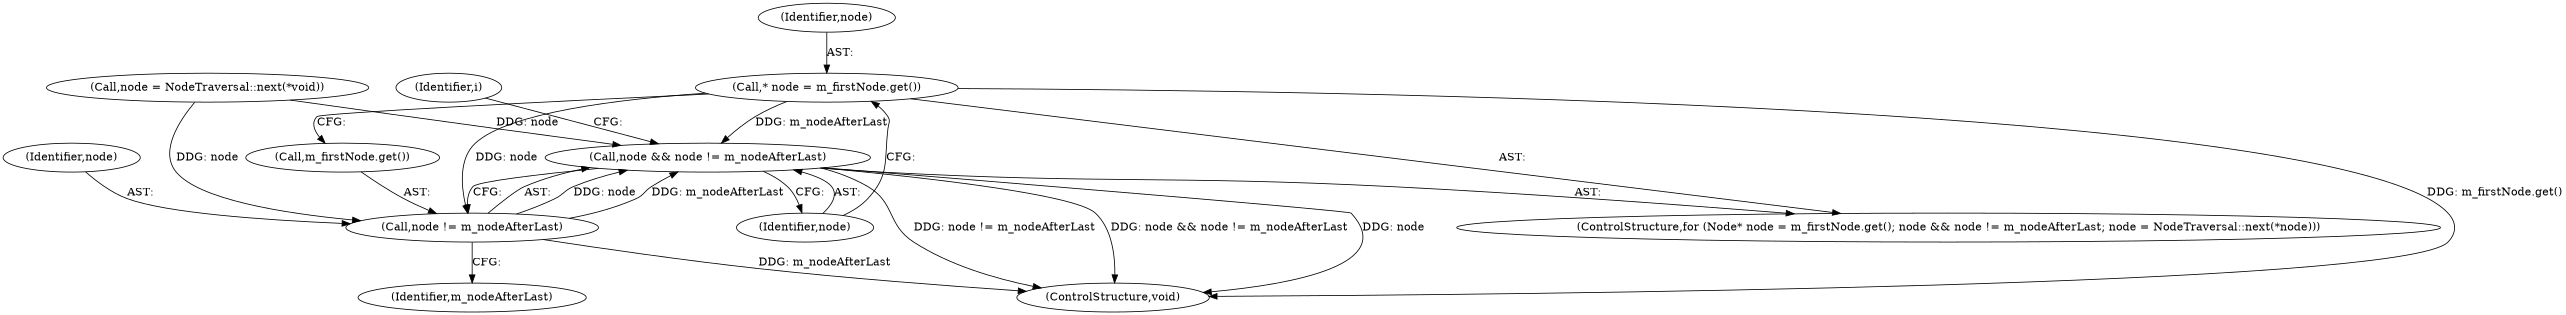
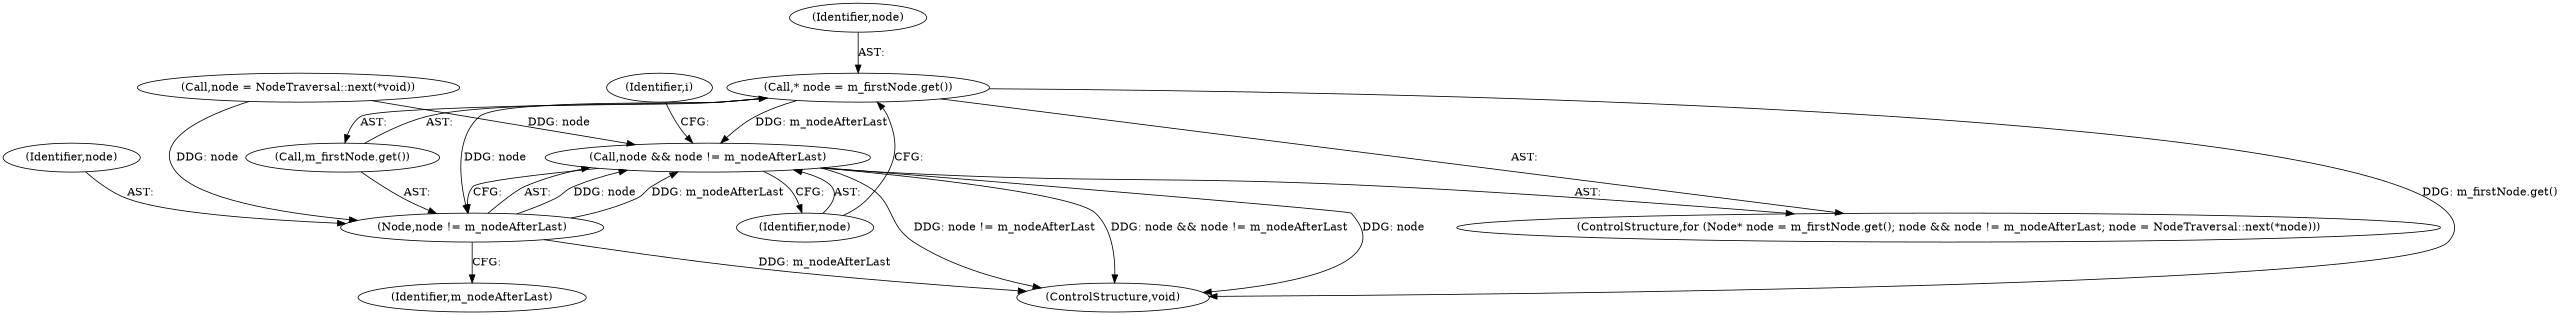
edge "(Call,m_firstNode.get())" -> "(Call,* node = m_firstNode.get())": added, label "AST:"
edge "(Call,* node = m_firstNode.get())" -> "(Call,m_firstNode.get())": label "CFG: " -> "AST: "
node "(Call,node != m_nodeAfterLast)": label "(Call,node != m_nodeAfterLast)" -> "(Node,node != m_nodeAfterLast)"
